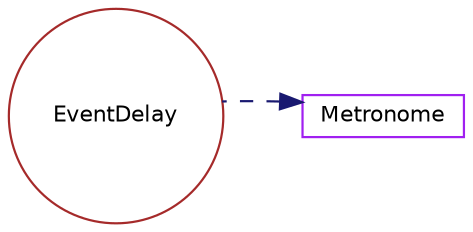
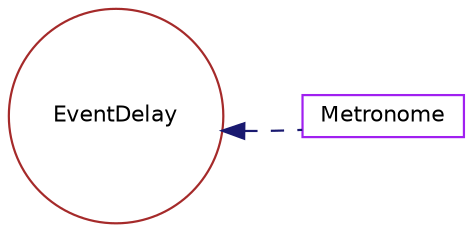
edge "EventDelay" -> "Metronome": reversed
